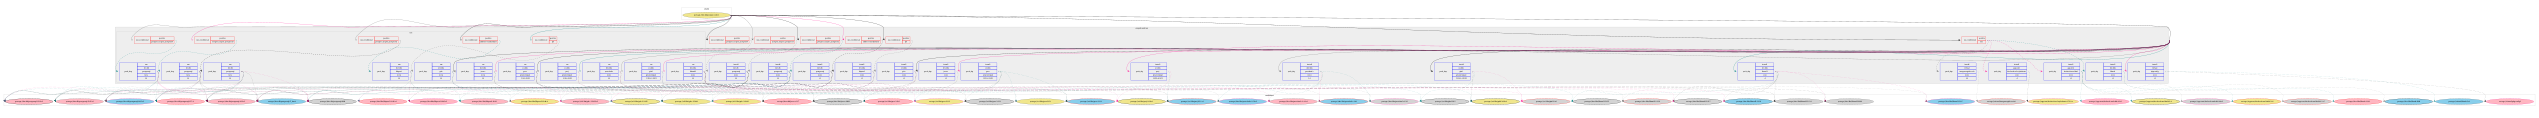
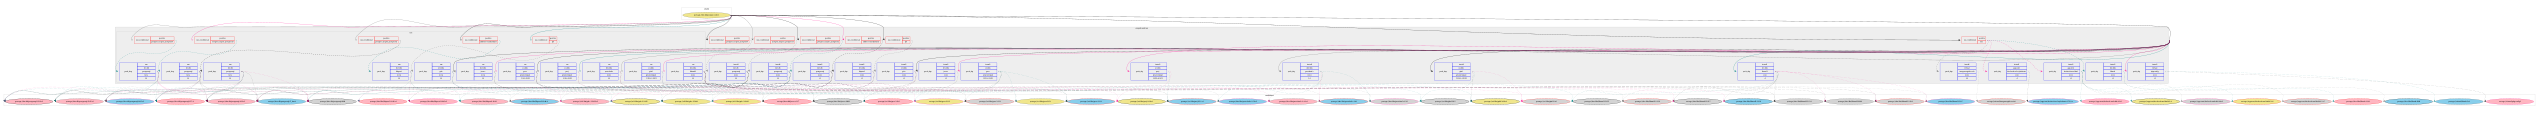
node "portage://dev-libs/libpcre2-10.44-r1": fillcolor khaki -> skyblue
node "portage://sci-libs/geos-3.12.1": color black -> red
node "portage://dev-libs/libxml2-2.11.8": added
node "portage://app-text/docbook-xsl-stylesheets-1.79.1-r4": fillcolor khaki -> skyblue
